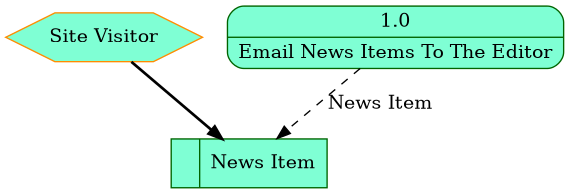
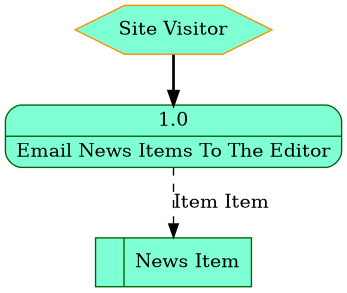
edge "Site Visitor" -> "News Item": now "Site Visitor" -> "1.0"
edge "1.0" -> "News Item": label "News Item" -> "Item Item"
